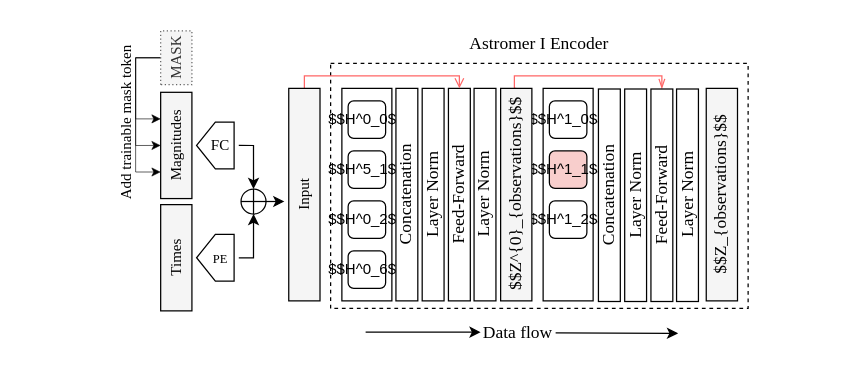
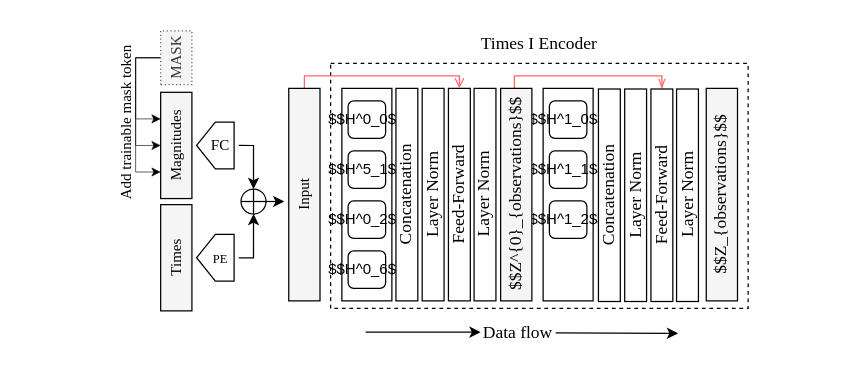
node "Astromer I Encoder": label "Astromer I Encoder" -> "Times I Encoder"
node "$$H^1_1$$": fillcolor #f8cecc -> #ffffff
